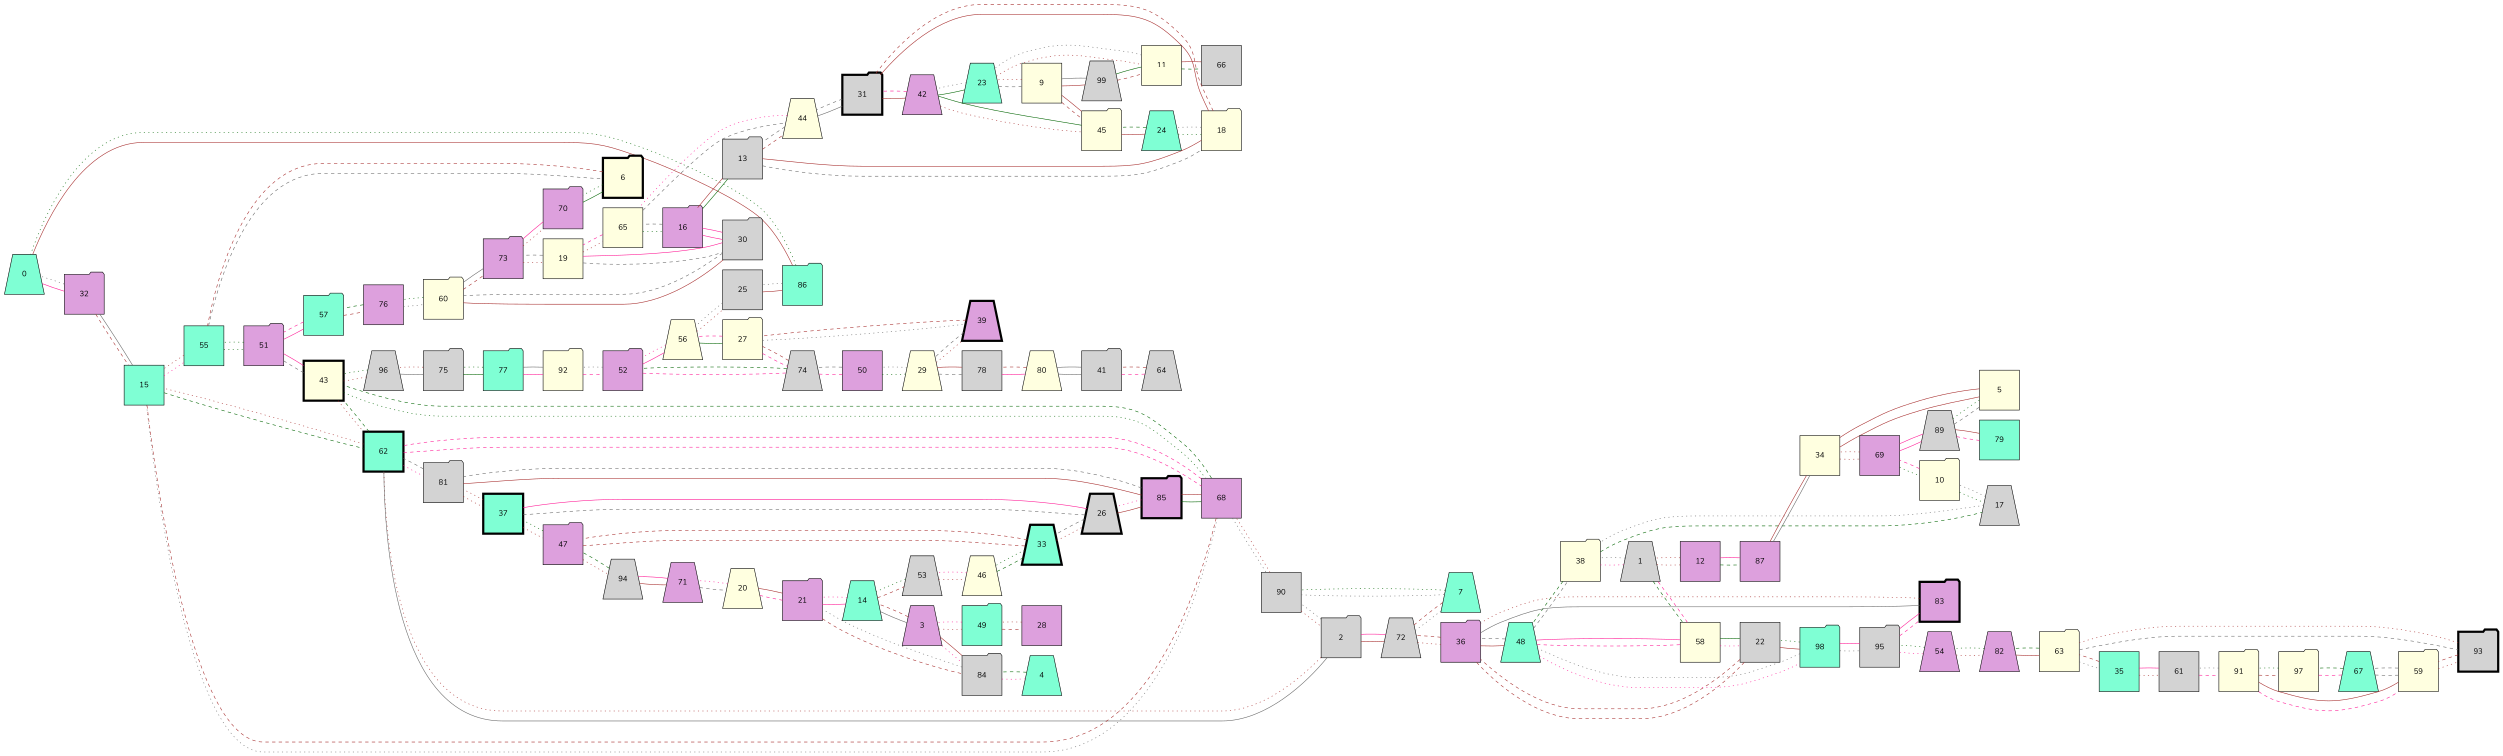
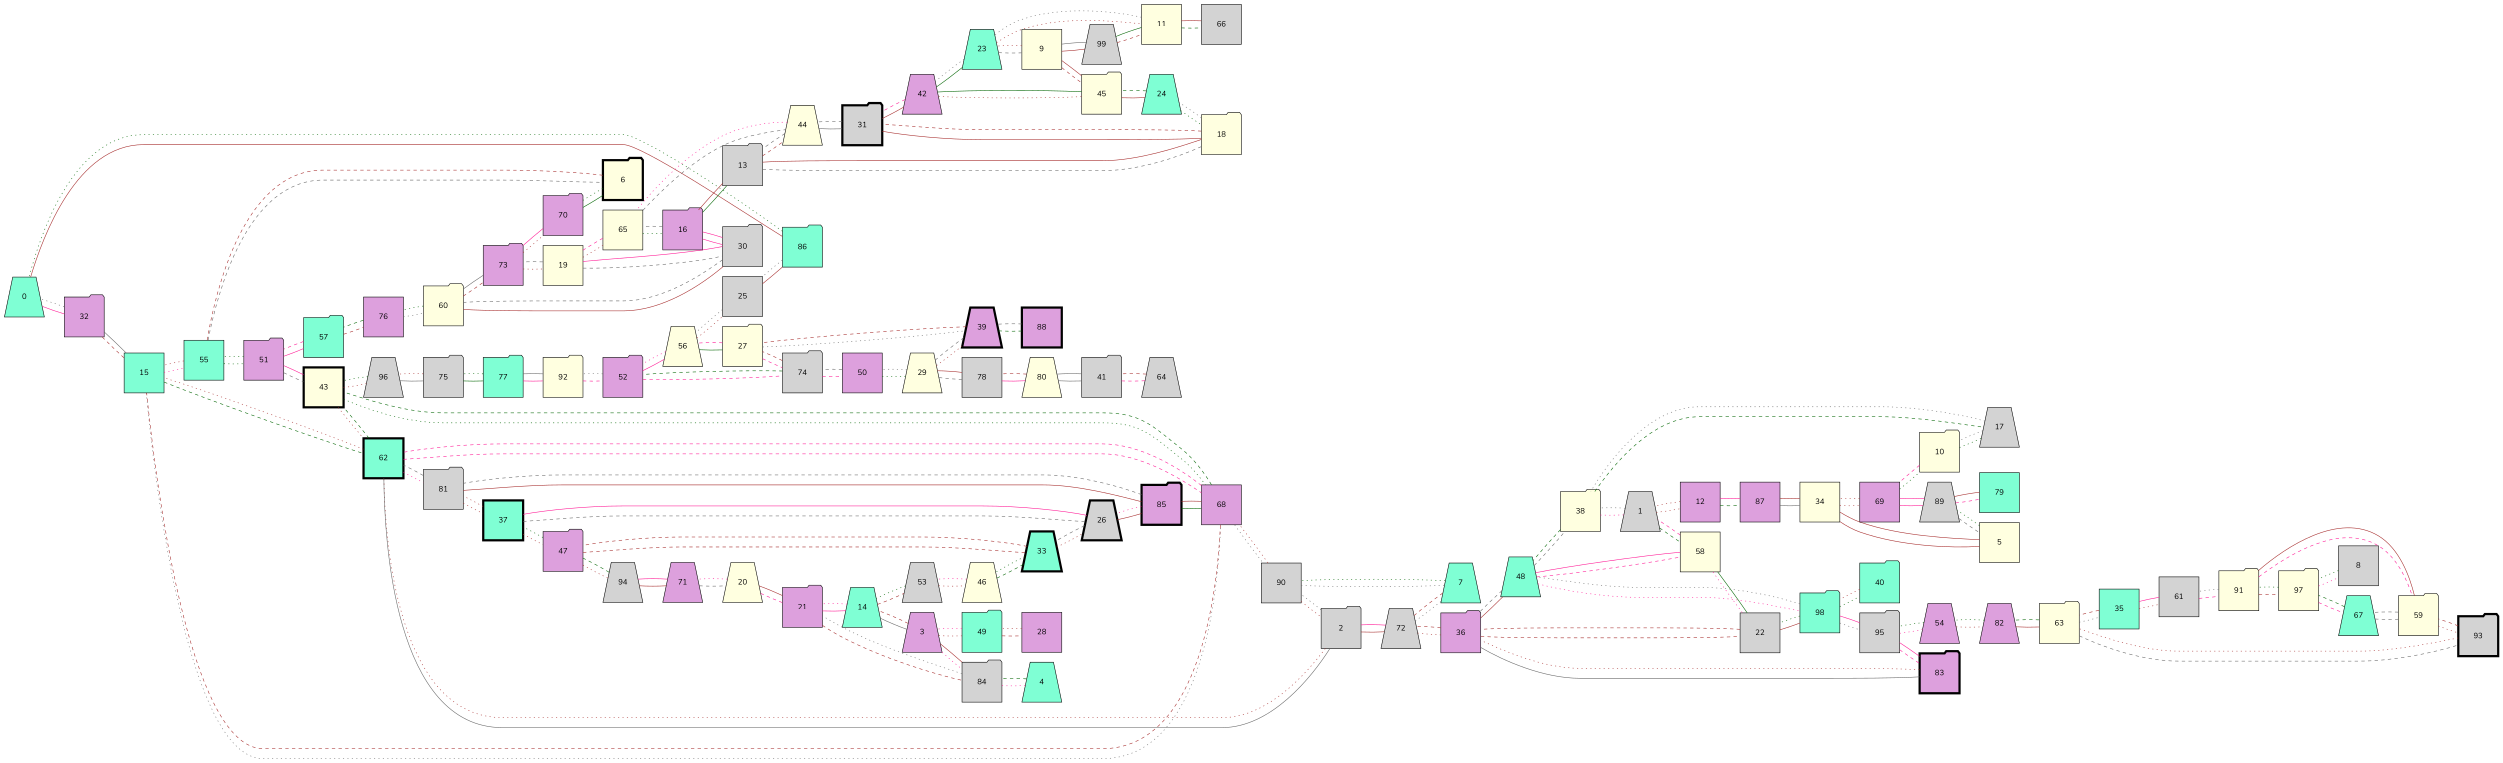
node "88": added
node "74": shape trapezium -> folder
node "8": added
node "40": added
